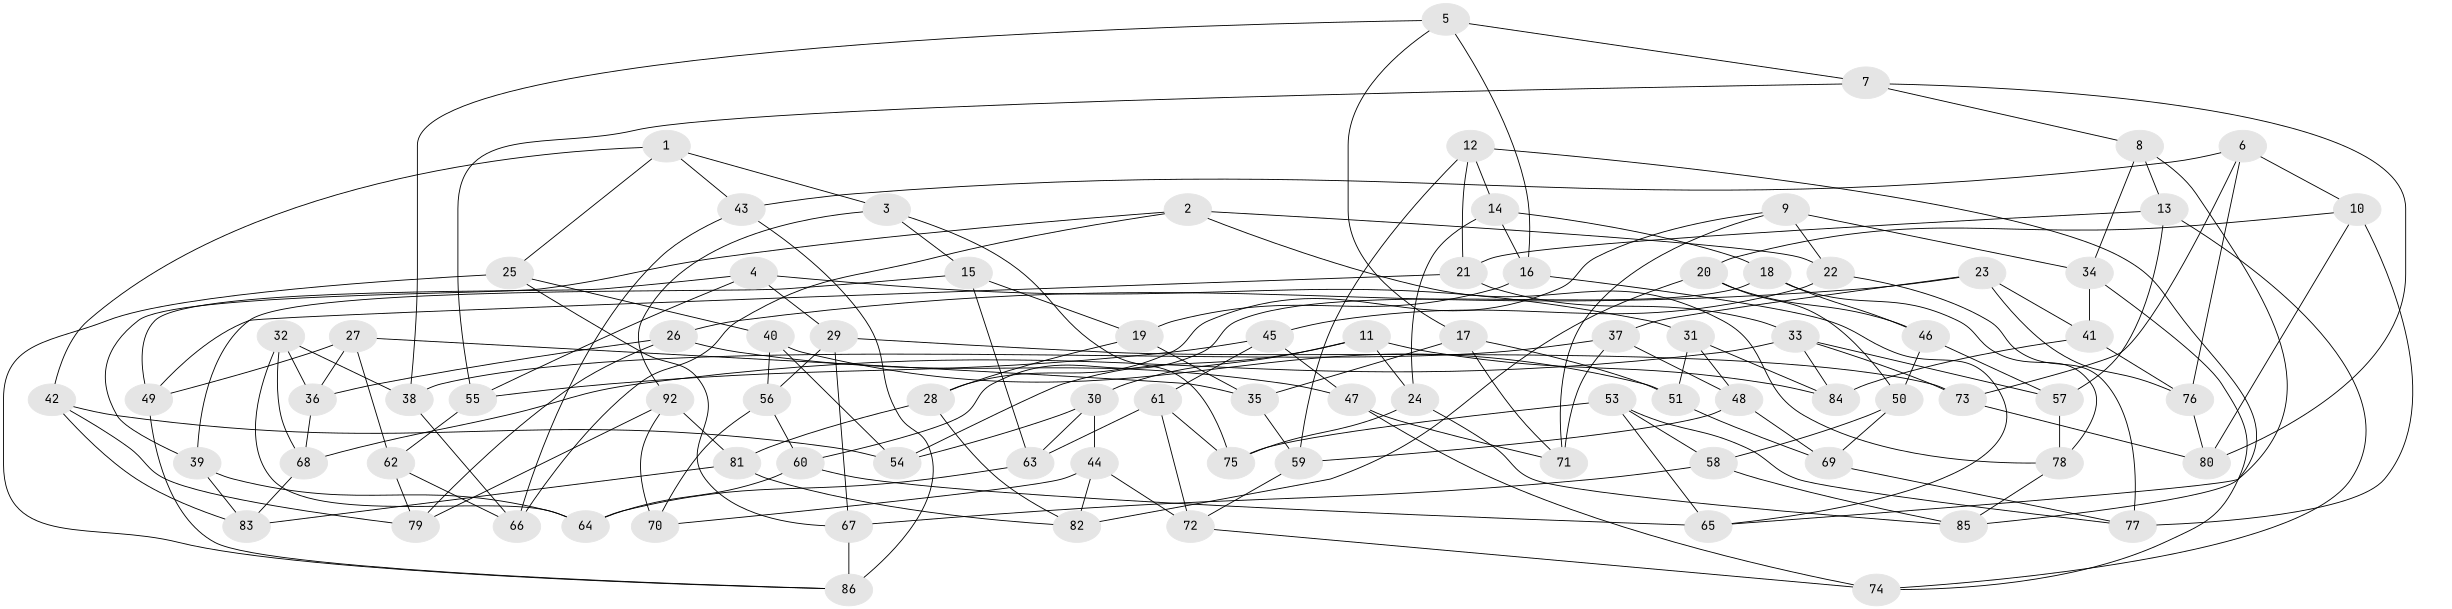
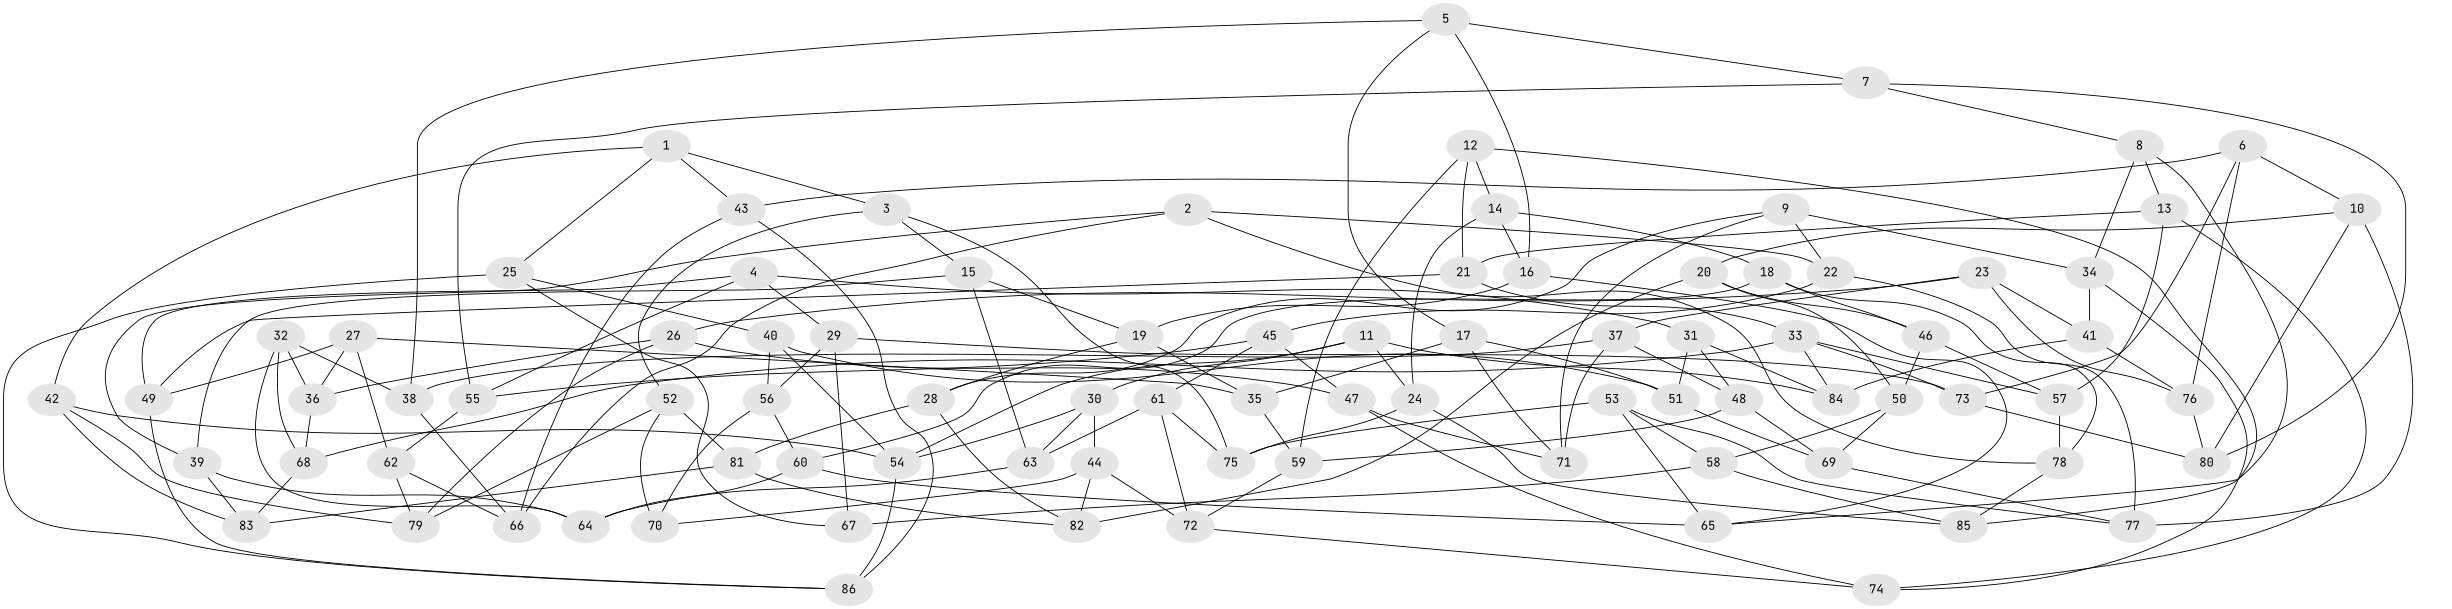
node "92": label "92" -> "52"
edge "67" -- "86": now "54" -- "86"
